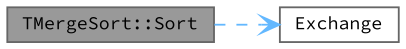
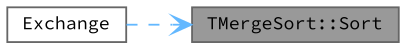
edge "TMergeSort::Sort" -> "Exchange": reversed
